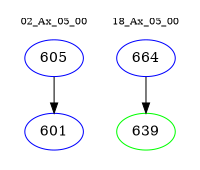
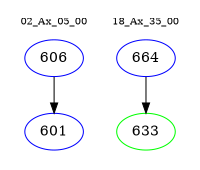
cluster "18_Ax_05_00": label "18_Ax_05_00" -> "18_Ax_35_00"
node "605": label "605" -> "606"
node "639": label "639" -> "633"
